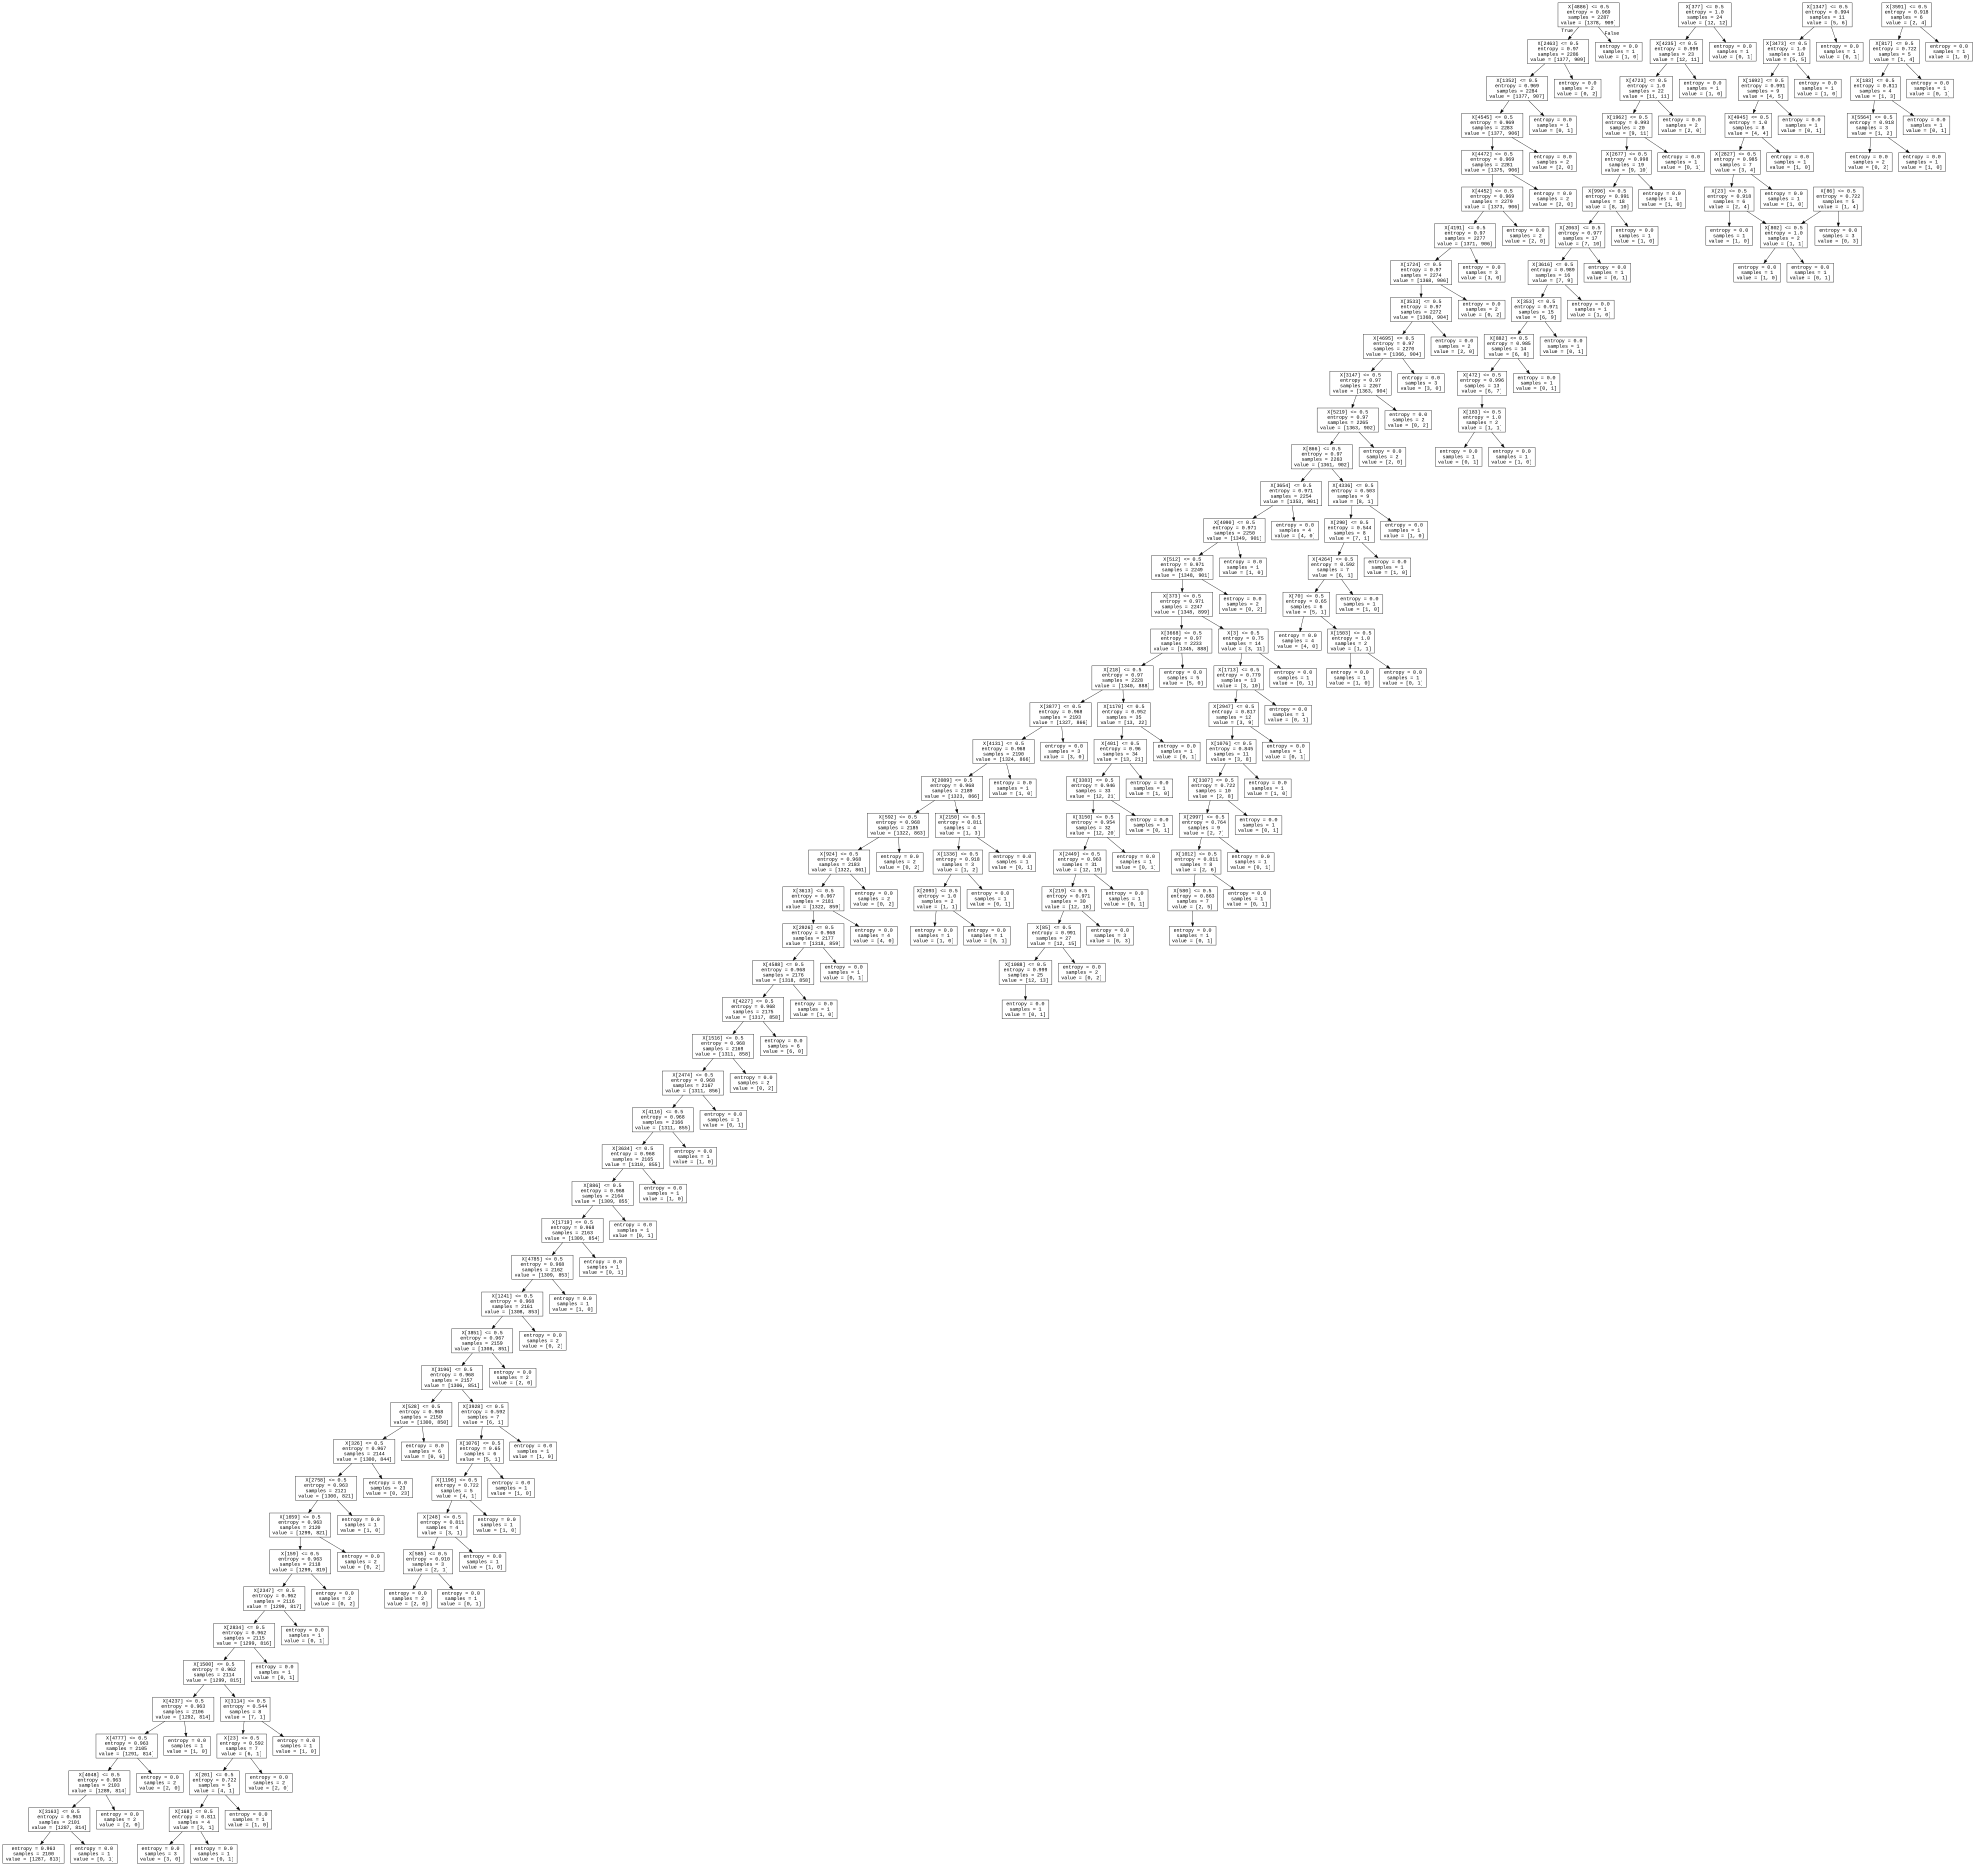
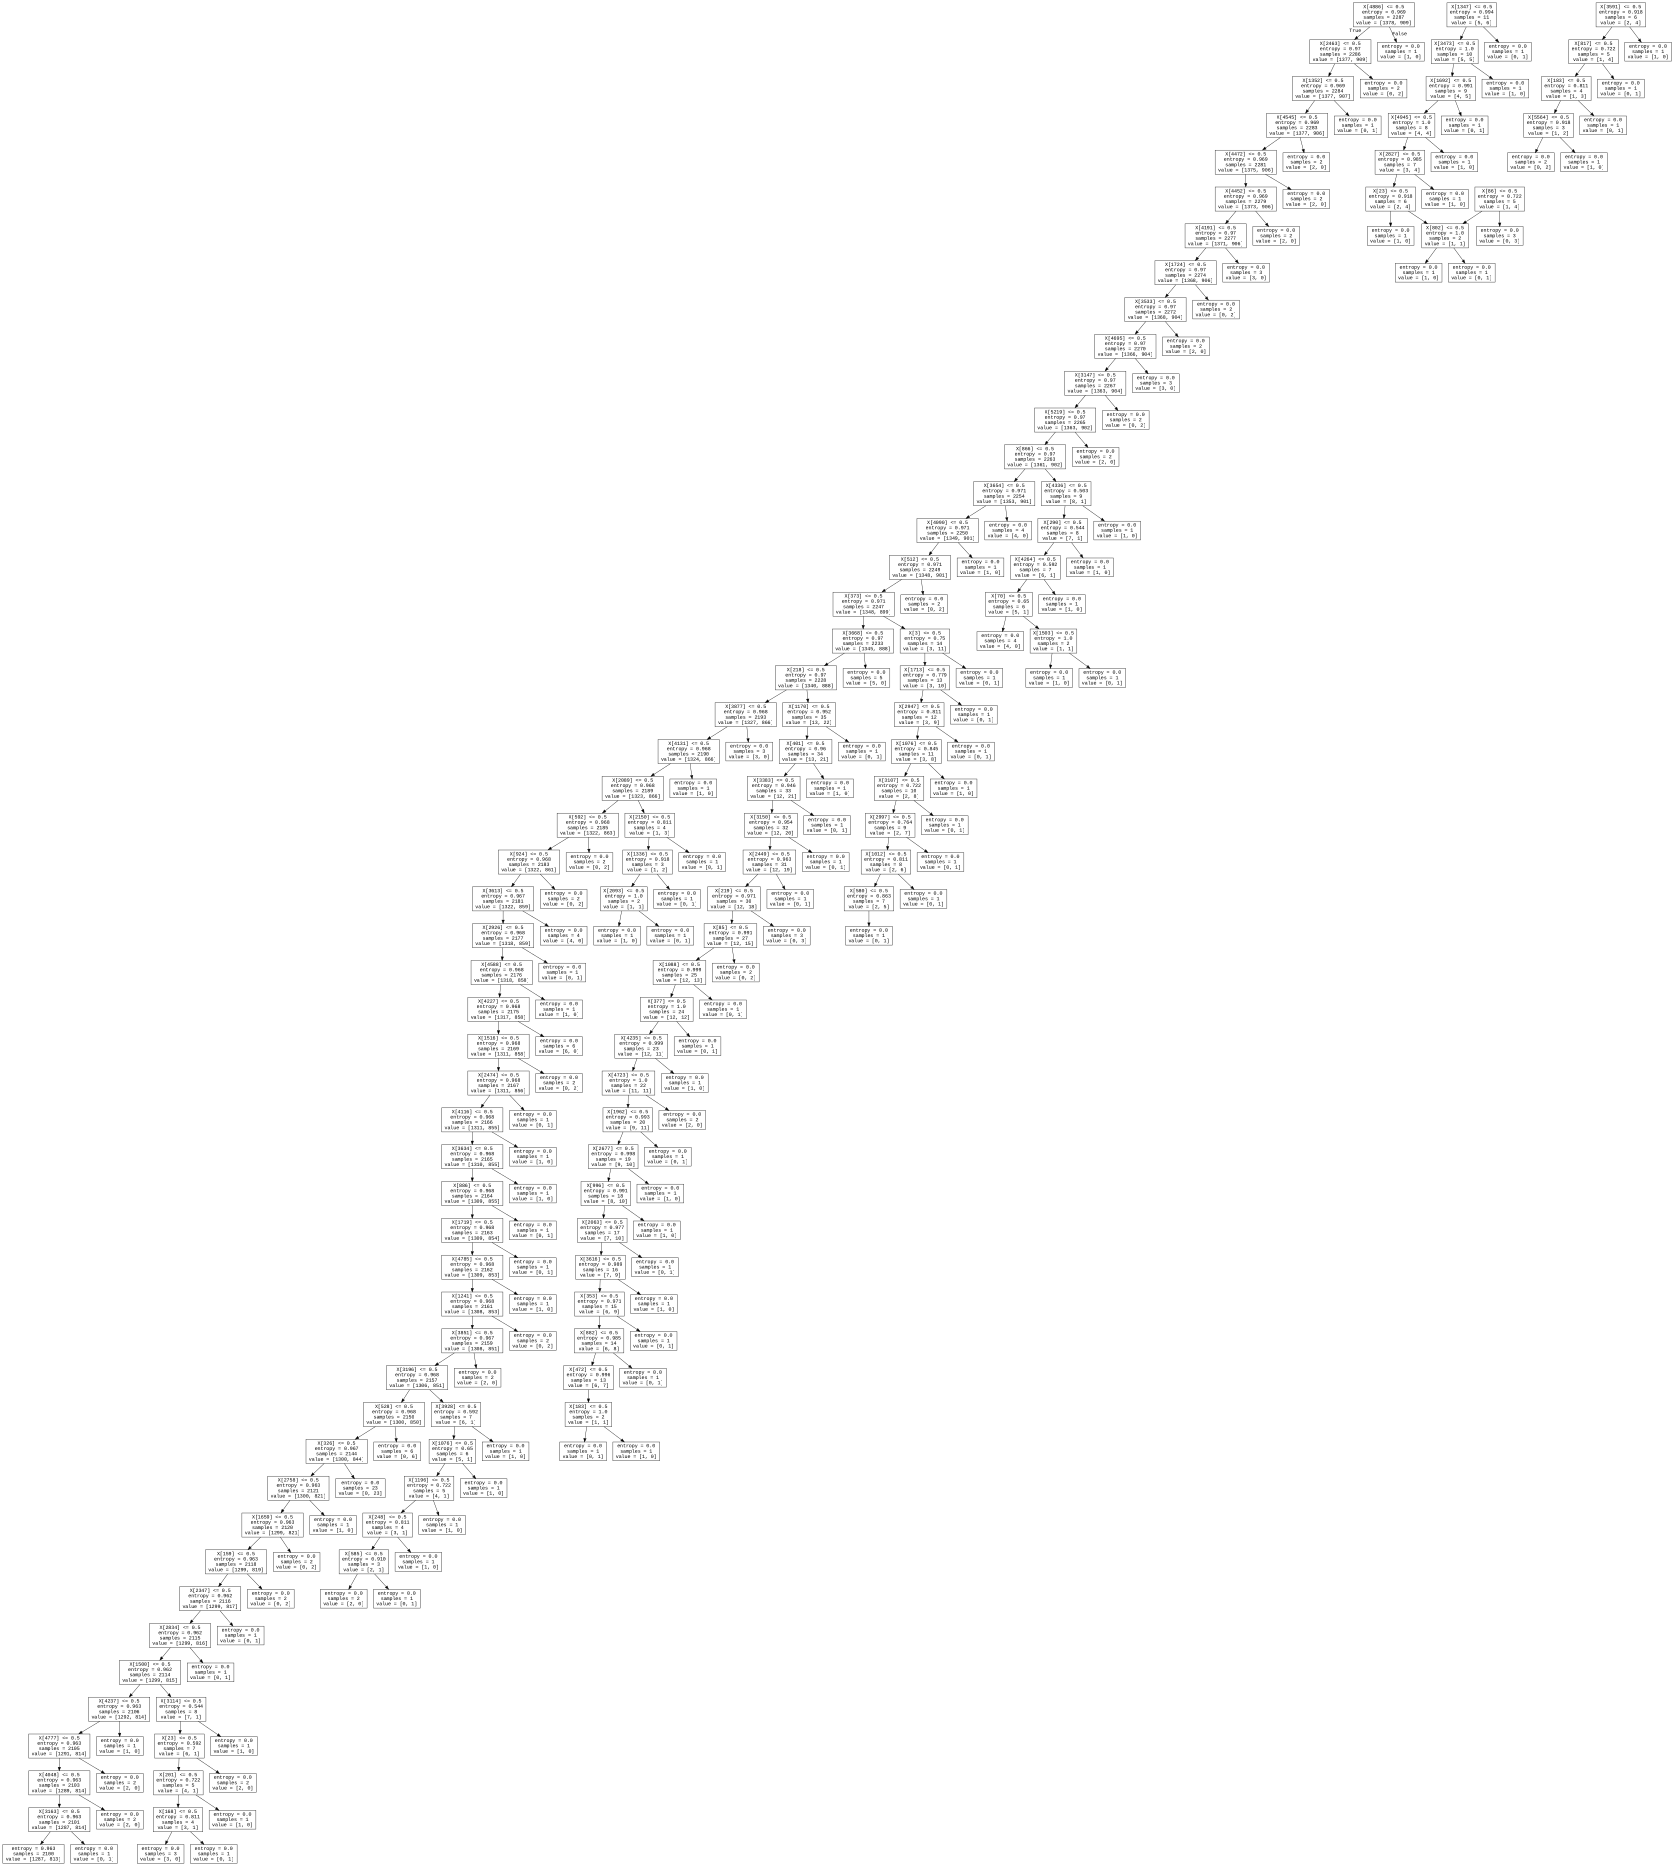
node "X[2947] <= 0.5 entropy = 0.817 samples = 12 value = [3, 9]": label "X[2947] <= 0.5 entropy = 0.817 samples = 12 value = [3, 9]" -> "X[2947] <= 0.5 entropy = 0.811 samples = 12 value = [3, 9]"
edge "X[1088] <= 0.5 entropy = 0.999 samples = 25 value = [12, 13]" -> "X[377] <= 0.5 entropy = 1.0 samples = 24 value = [12, 12]": added
